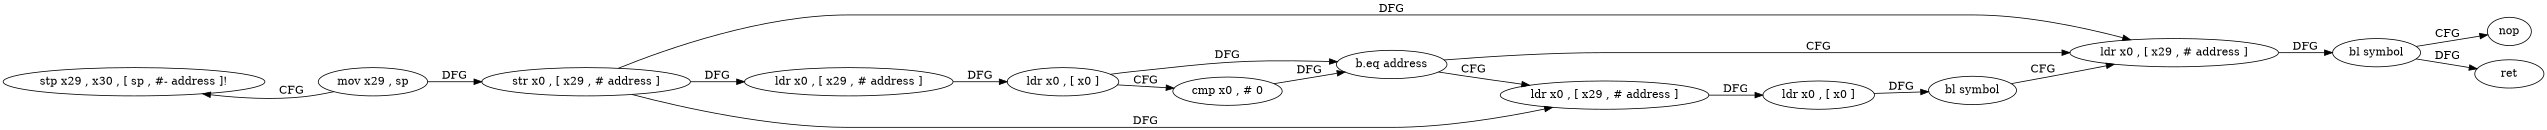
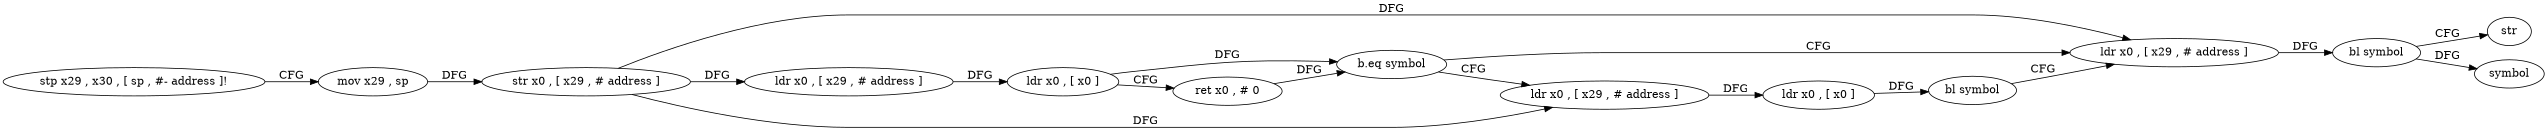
node "nop": label "nop" -> "str"
node "b.eq address": label "b.eq address" -> "b.eq symbol"
node "ret": label "ret" -> "symbol"
node "cmp x0 , # 0": label "cmp x0 , # 0" -> "ret x0 , # 0"
edge "mov x29 , sp" -> "stp x29 , x30 , [ sp , #- address ]!": reversed
